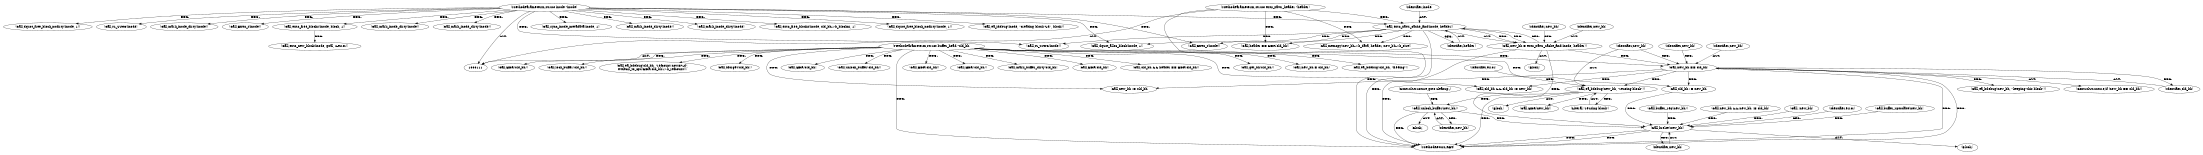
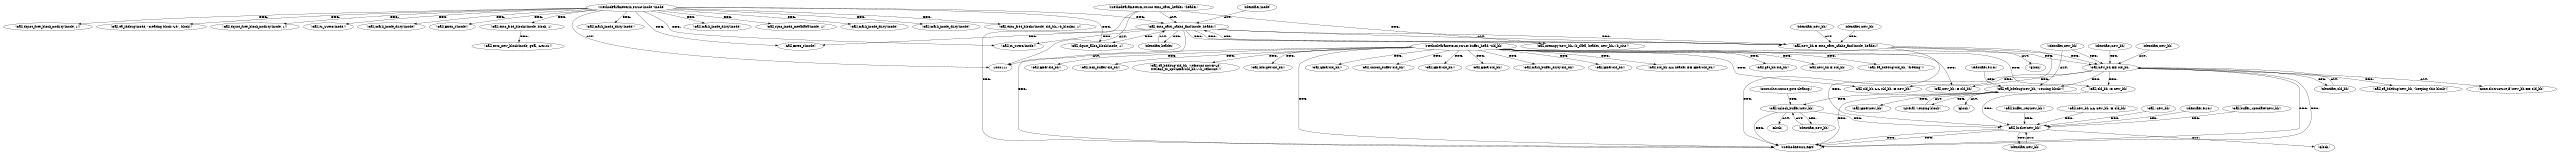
edge "(MethodParameterIn,struct ext2_xattr_header *header)" -> "(Call,ext2_xattr_cache_find(inode, header))": label "DDG: " -> "AST: "
node "(Call,header == HDR(old_bh))": removed
edge "(Call,new_bh == old_bh)" -> "(Identifier,old_bh)": label "DDG: " -> "CFG: "
